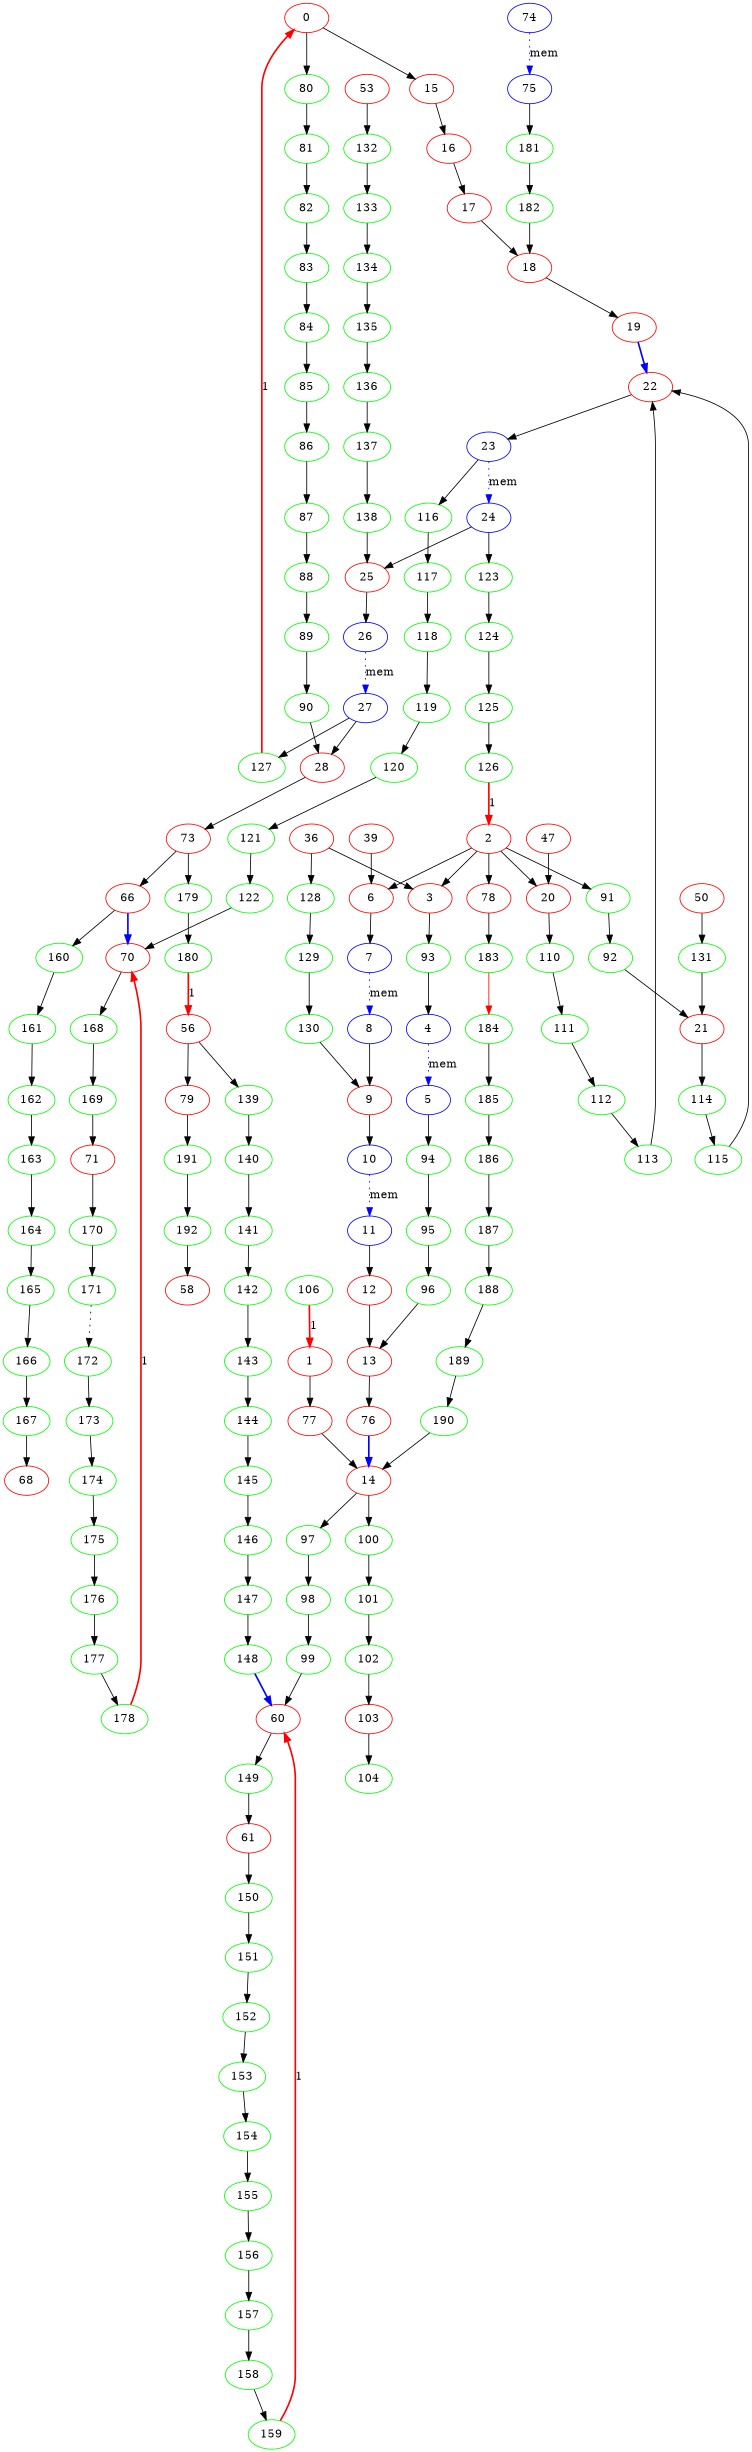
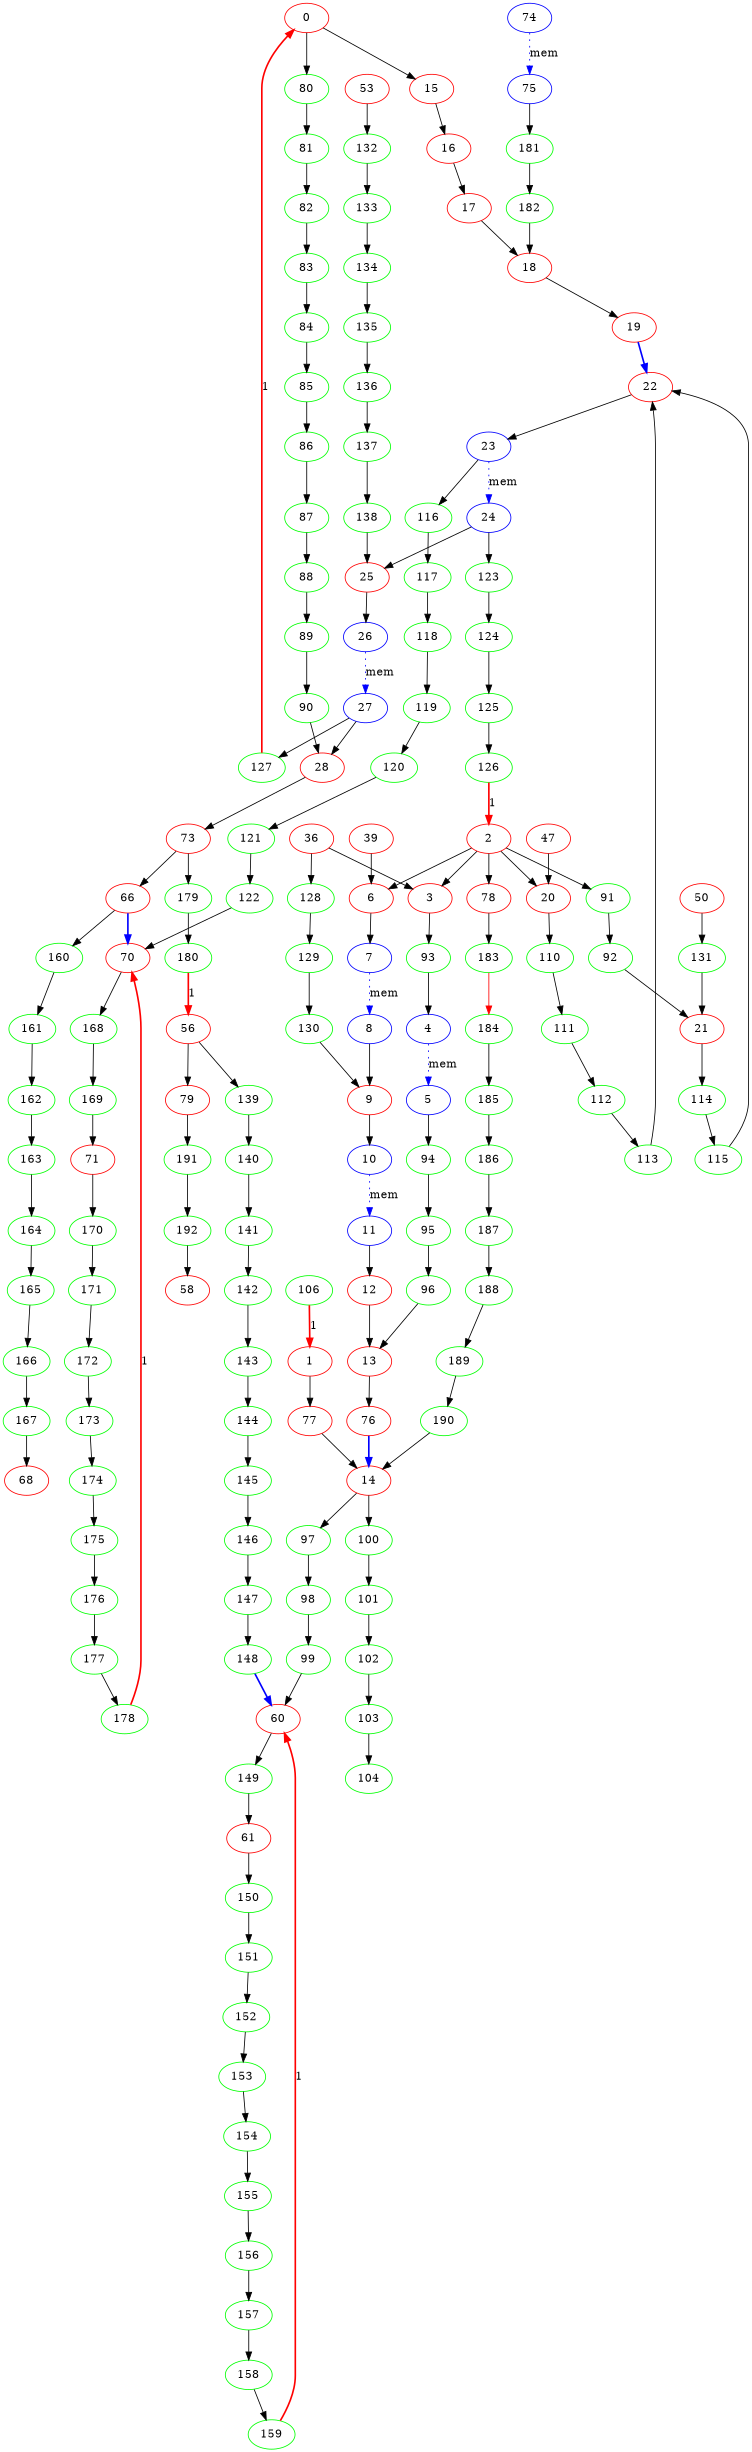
edge "171" -> "172": style dotted -> solid
node "103": color red -> green
